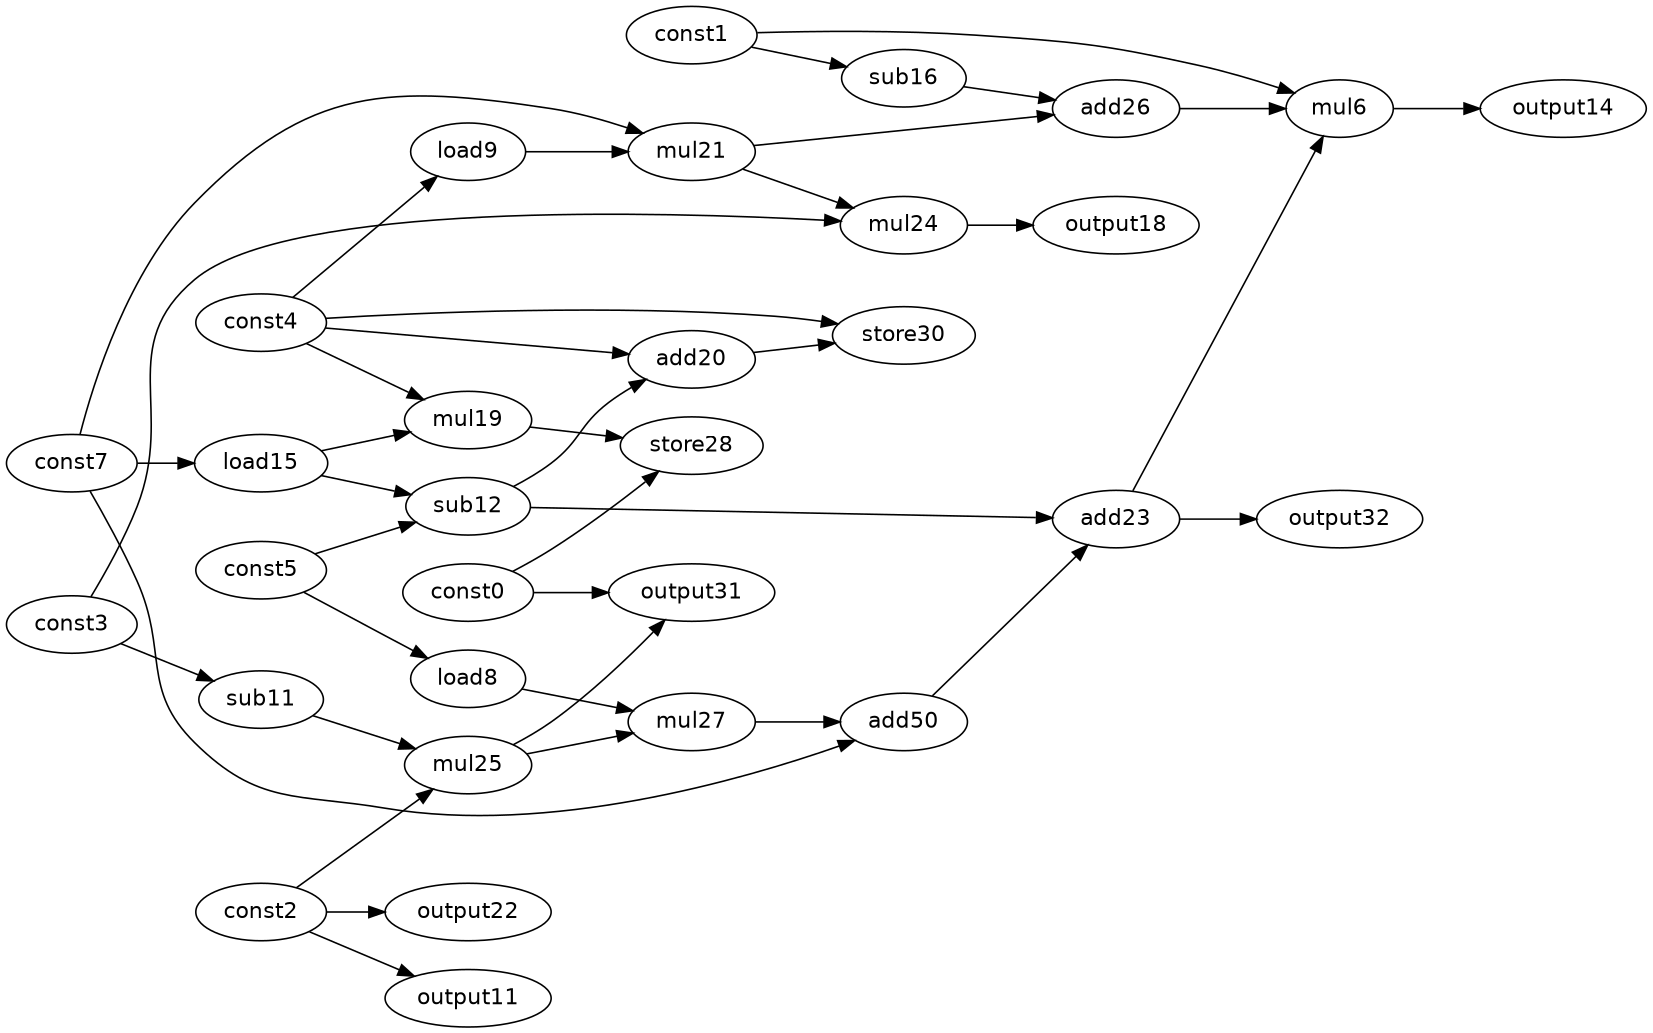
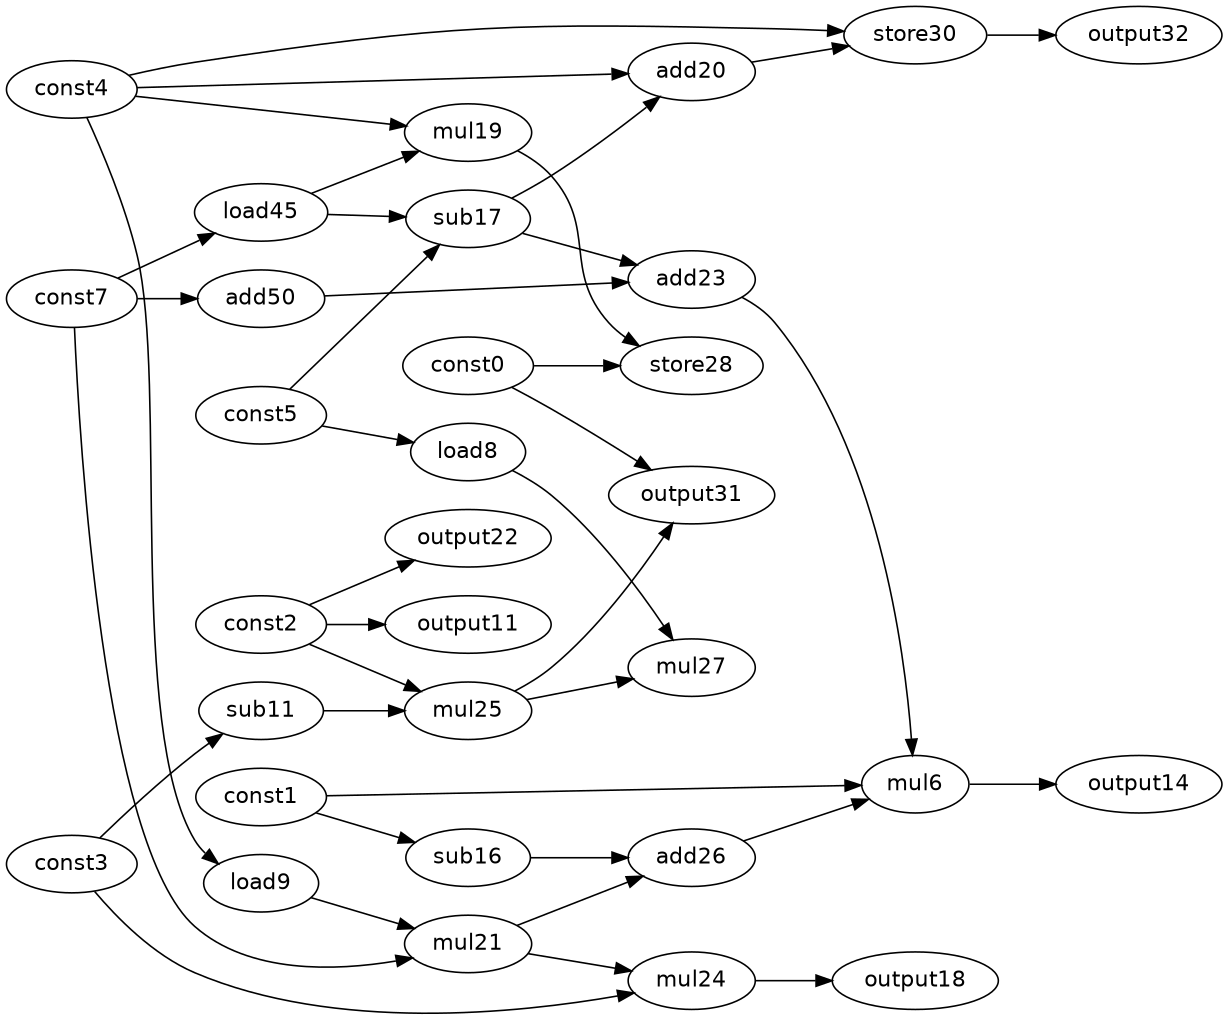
node "load15": label "load15" -> "load45"
node "sub12": label "sub12" -> "sub17"
edge "add23" -> "output32": now "store30" -> "output32"
edge "mul27" -> "add50": removed
